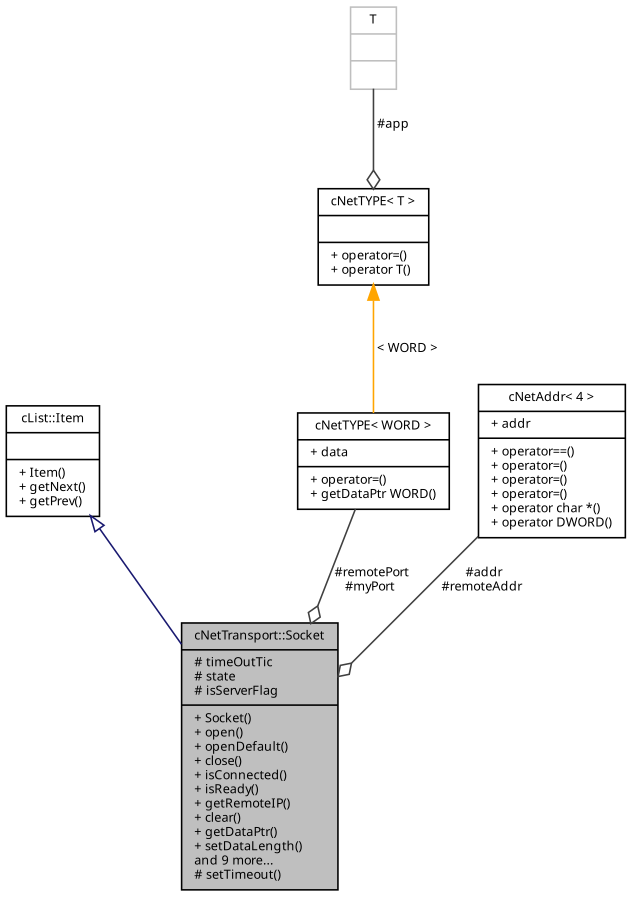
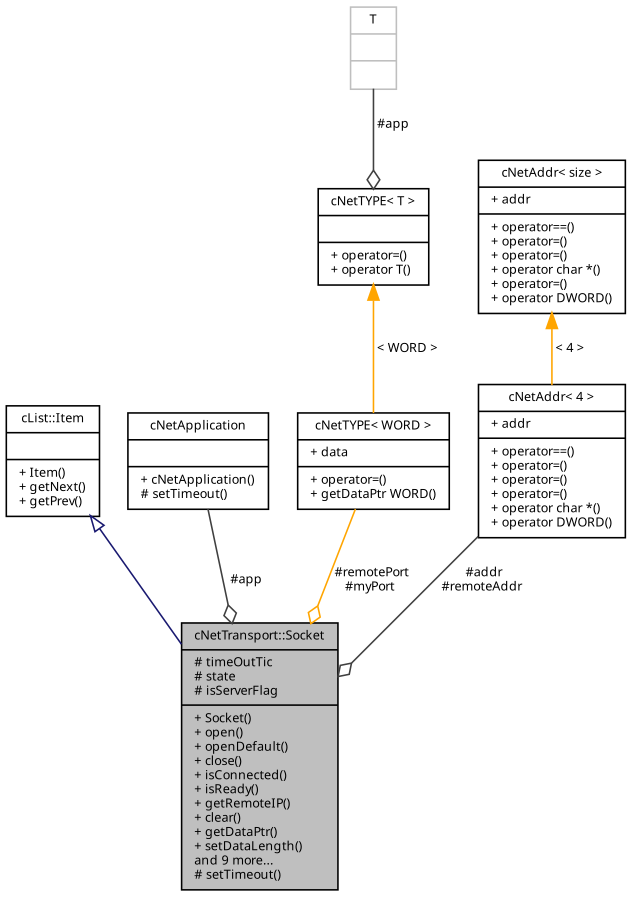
node "cNetAddr< size >": added
node "cNetApplication": added
edge "cNetTYPE< WORD >" -> "cNetTransport::Socket": color grey25 -> orange
